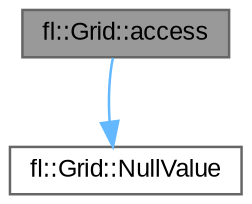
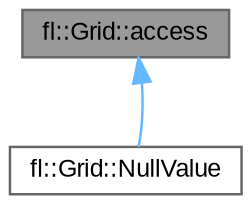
edge "fl::Grid::access" -> "fl::Grid::NullValue": reversed
